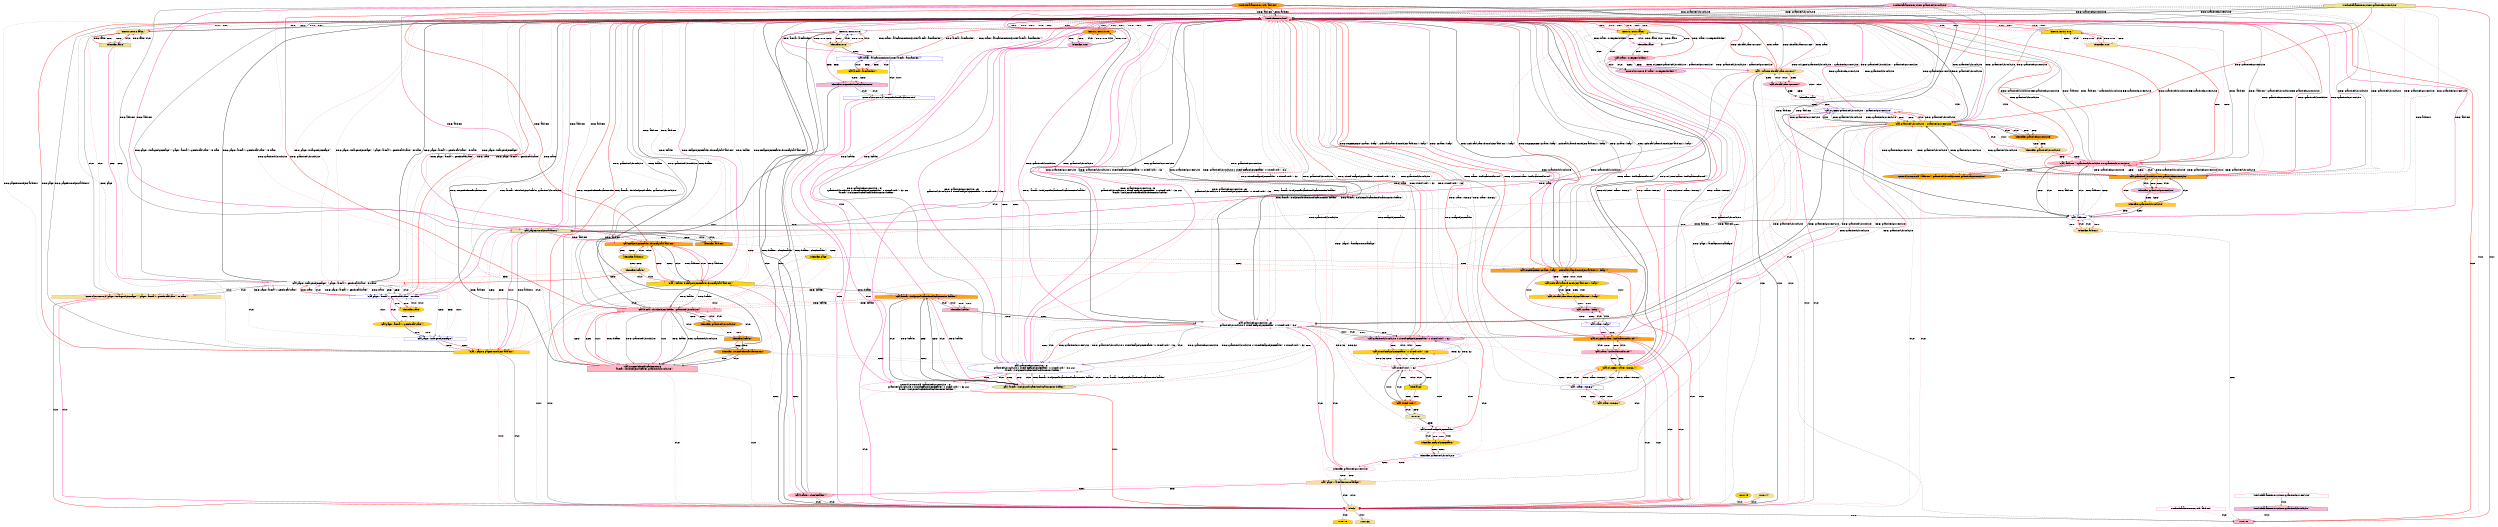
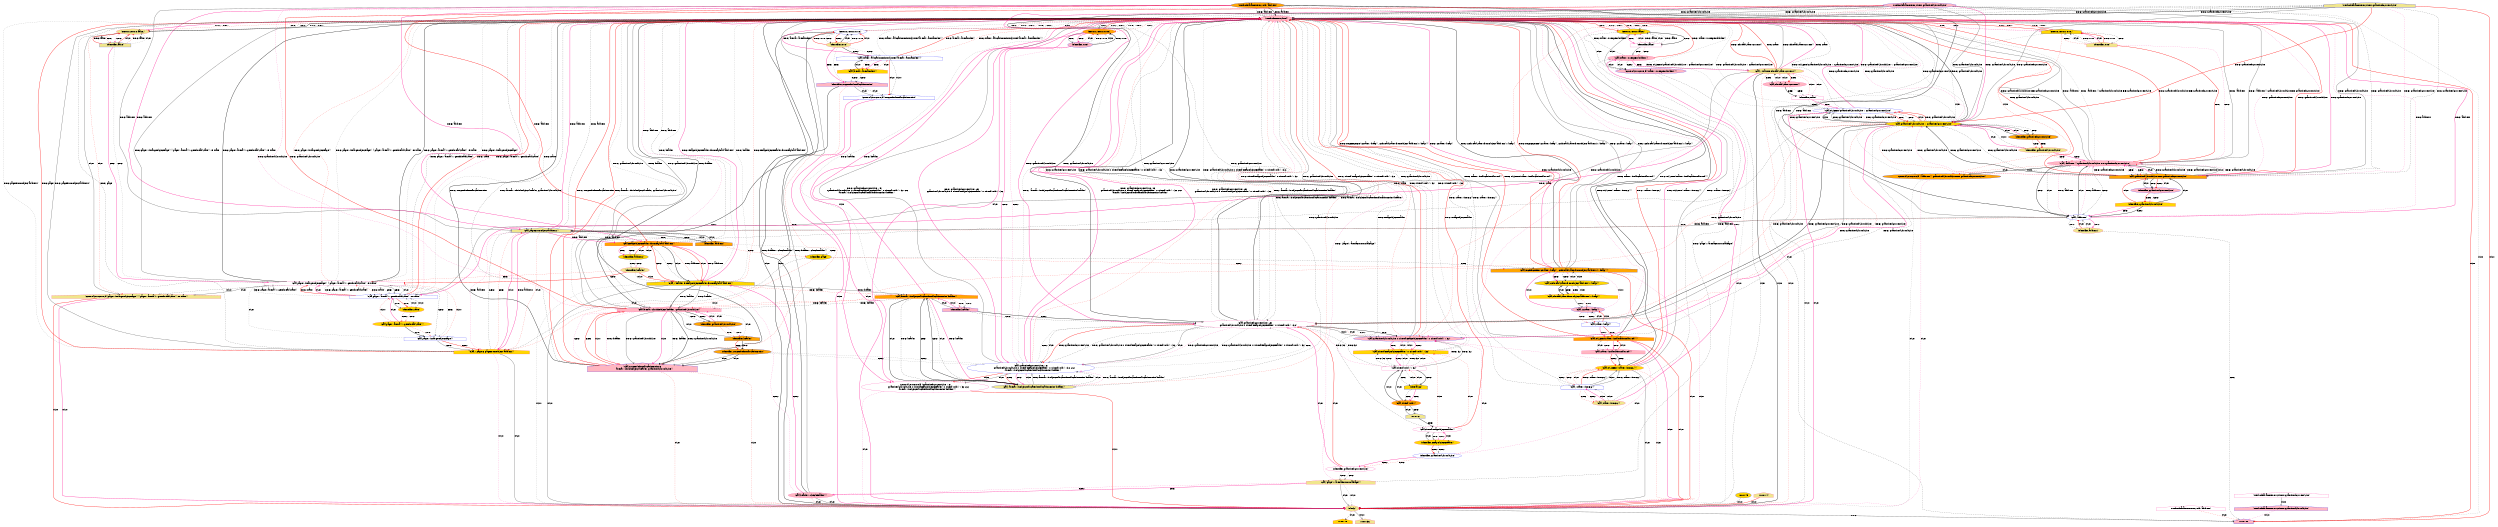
edge "1000118" -> "(Block,)": reversed
